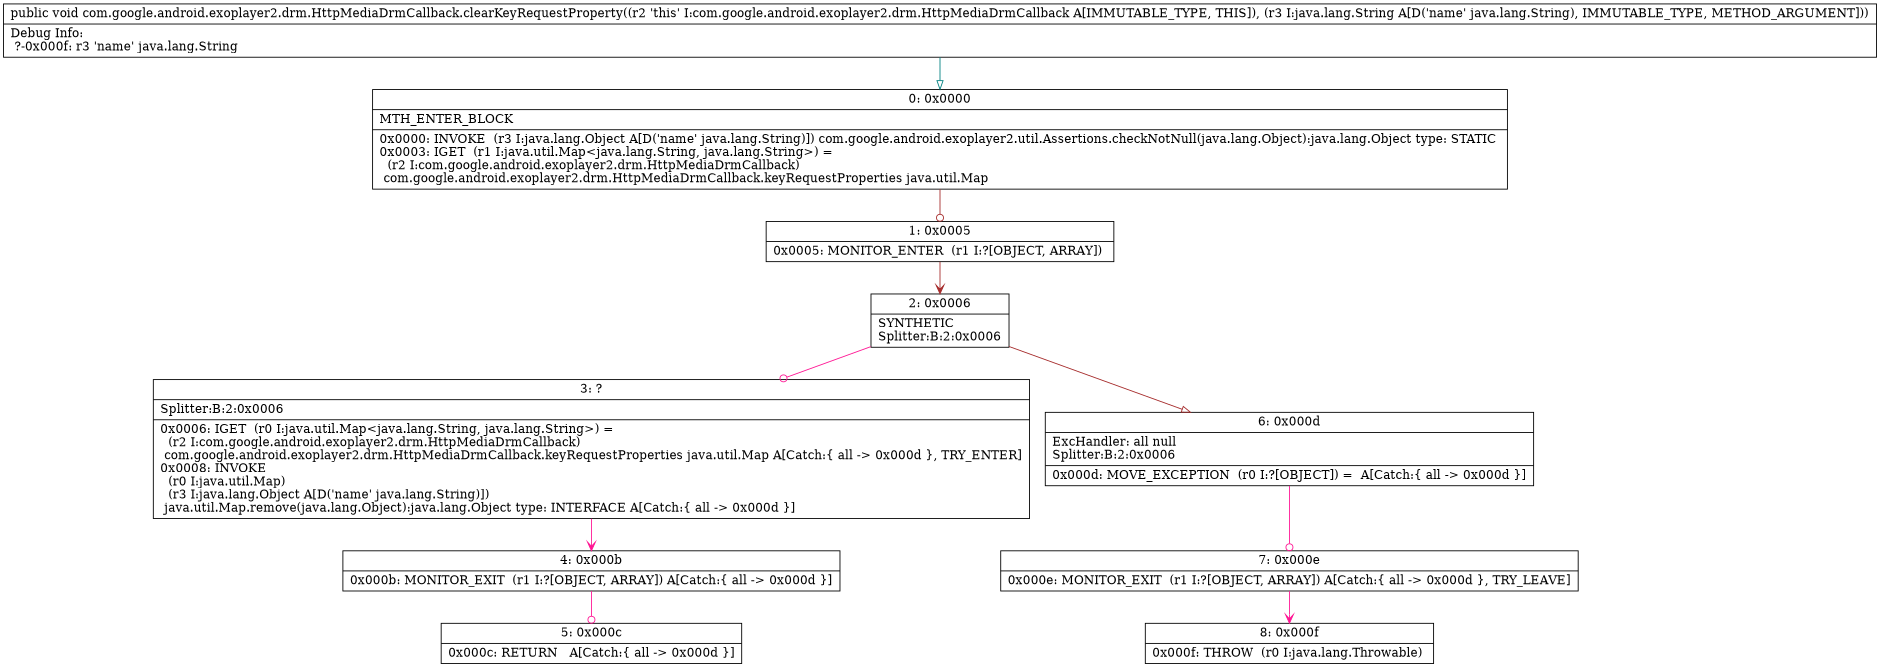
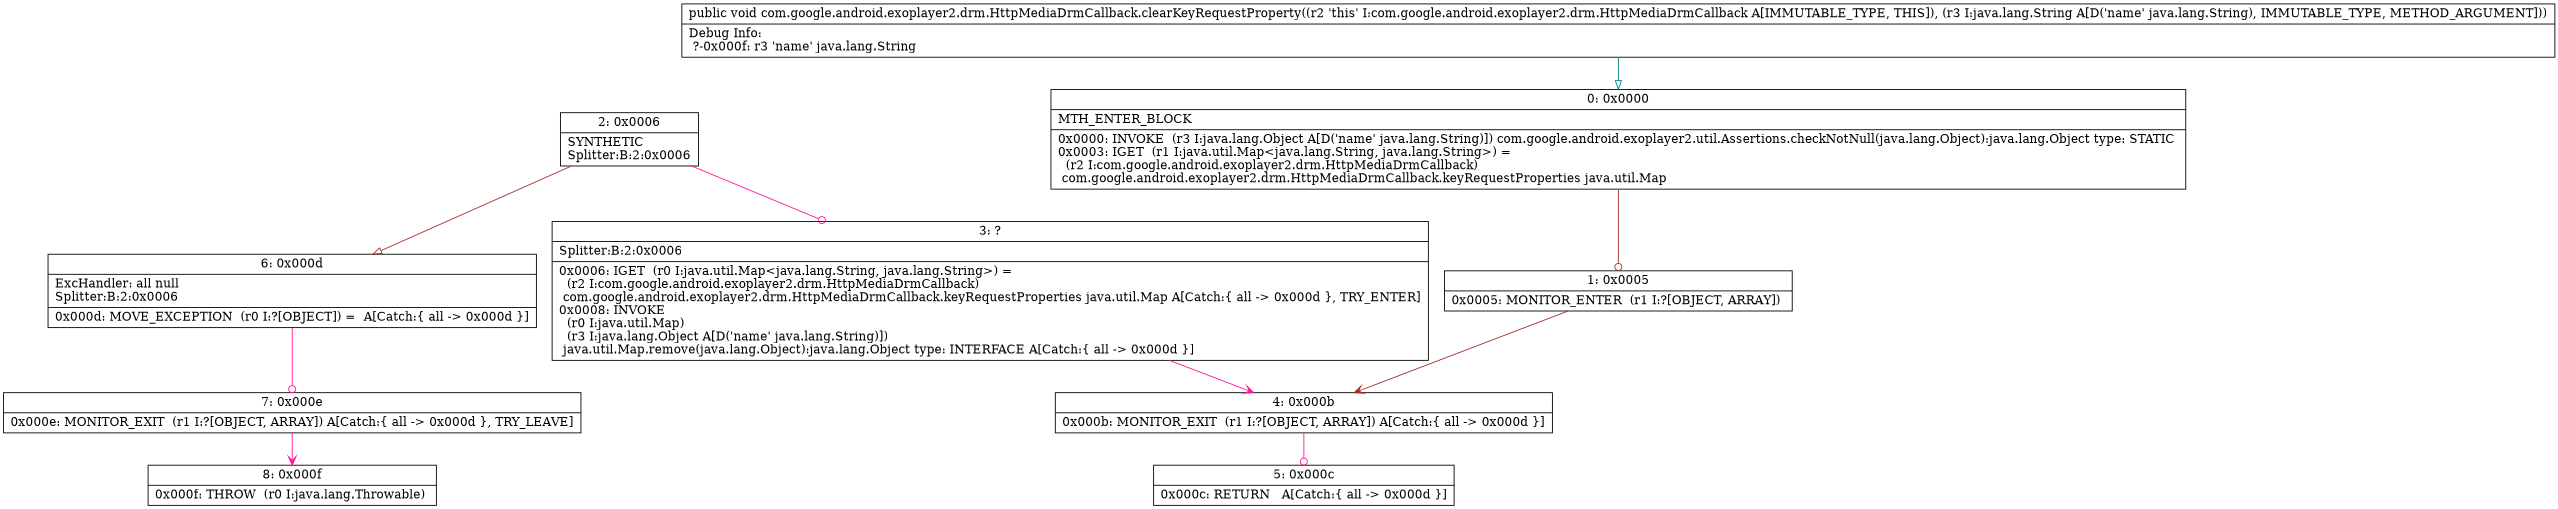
edge "1: 0x0005" -> "2: 0x0006": now "1: 0x0005" -> "4: 0x000b"
